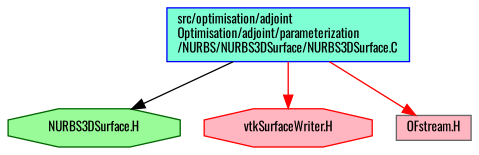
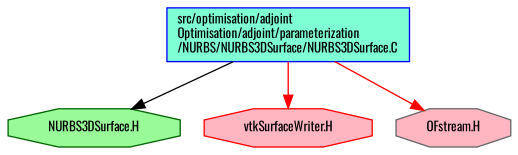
node "OFstream.H": shape box -> octagon
